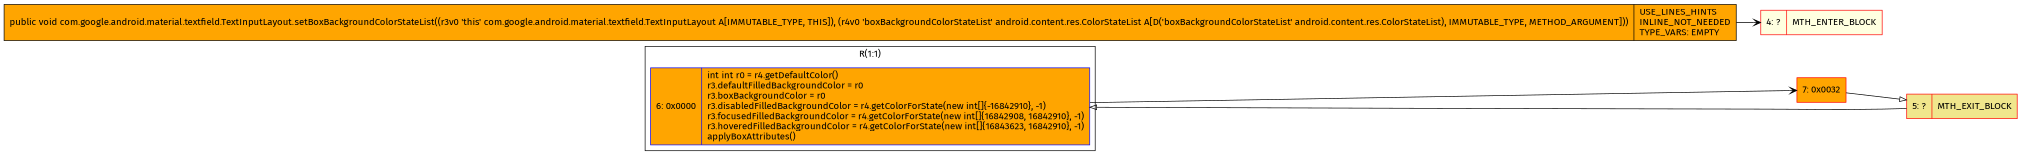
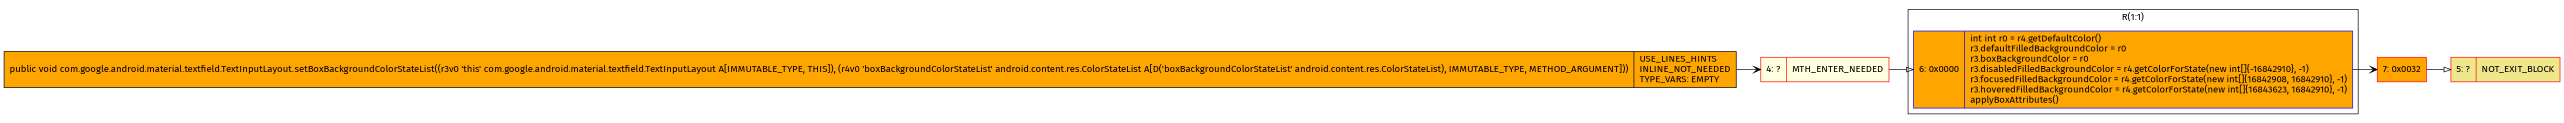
node "4: ?": text "MTH_ENTER_BLOCK" -> "MTH_ENTER_NEEDED"
node "5: ?": text "MTH_EXIT_BLOCK" -> "NOT_EXIT_BLOCK"
edge "5: ?" -> "6: 0x0000": now "4: ?" -> "6: 0x0000"
